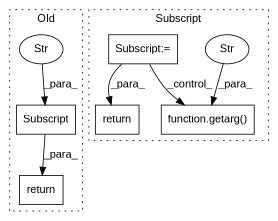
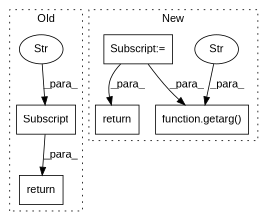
cluster "Subscript": label "Subscript" -> "New"
edge "Subscript:=" -> "function.getarg()": label "_control_" -> "_para_"
